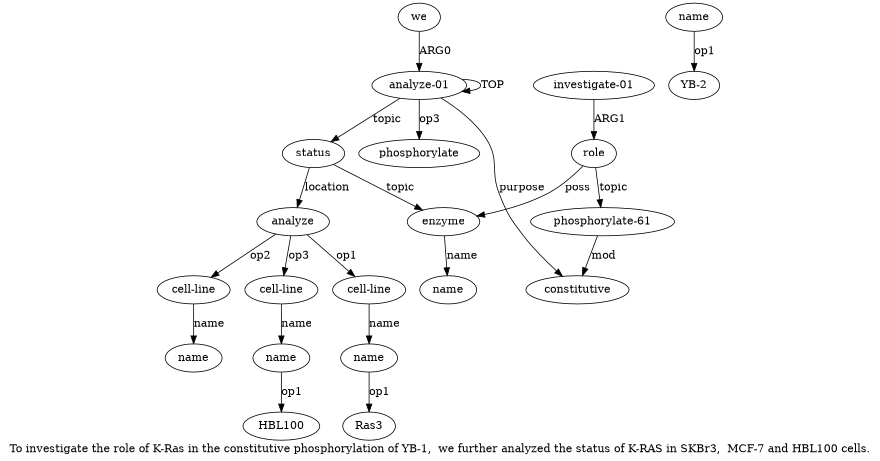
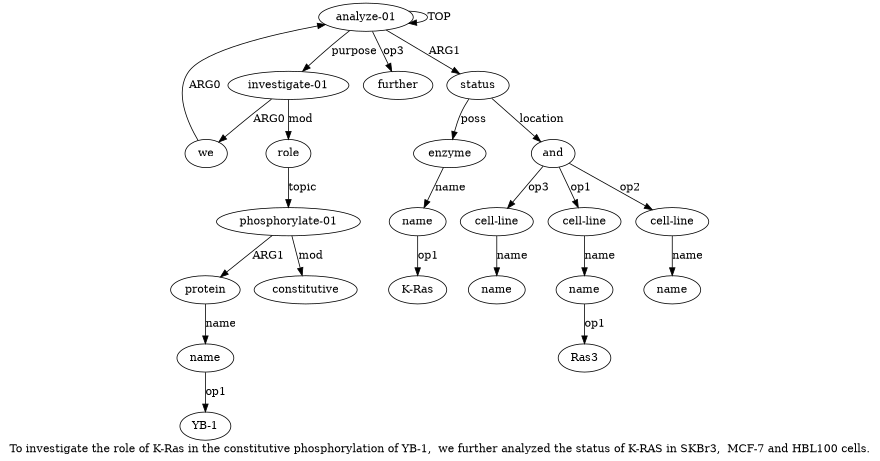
node "YB-2": label "YB-2" -> "YB-1"
edge "investigate-01" -> "we": added, label "ARG0"
edge "analyze-01" -> "status": label "topic" -> "ARG1"
edge "investigate-01" -> "role": label "ARG1" -> "mod"
node "phosphorylate": label "phosphorylate" -> "further"
edge "analyze-01" -> "constitutive": now "analyze-01" -> "investigate-01"
edge "status" -> "enzyme": label "topic" -> "poss"
edge "role" -> "enzyme": removed, label "poss"
node "analyze": label "analyze" -> "and"
node "phosphorylate-61": label "phosphorylate-61" -> "phosphorylate-01"
node "protein": added
node "K-Ras": added
node "HBL100": removed
